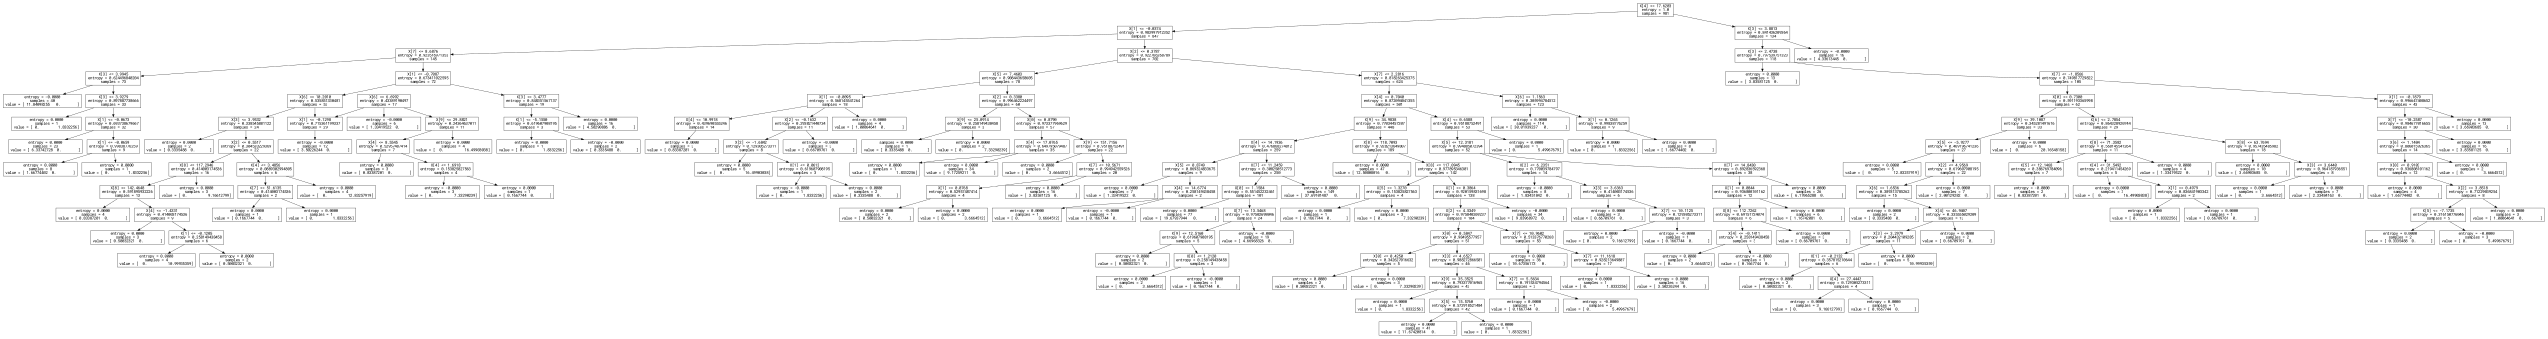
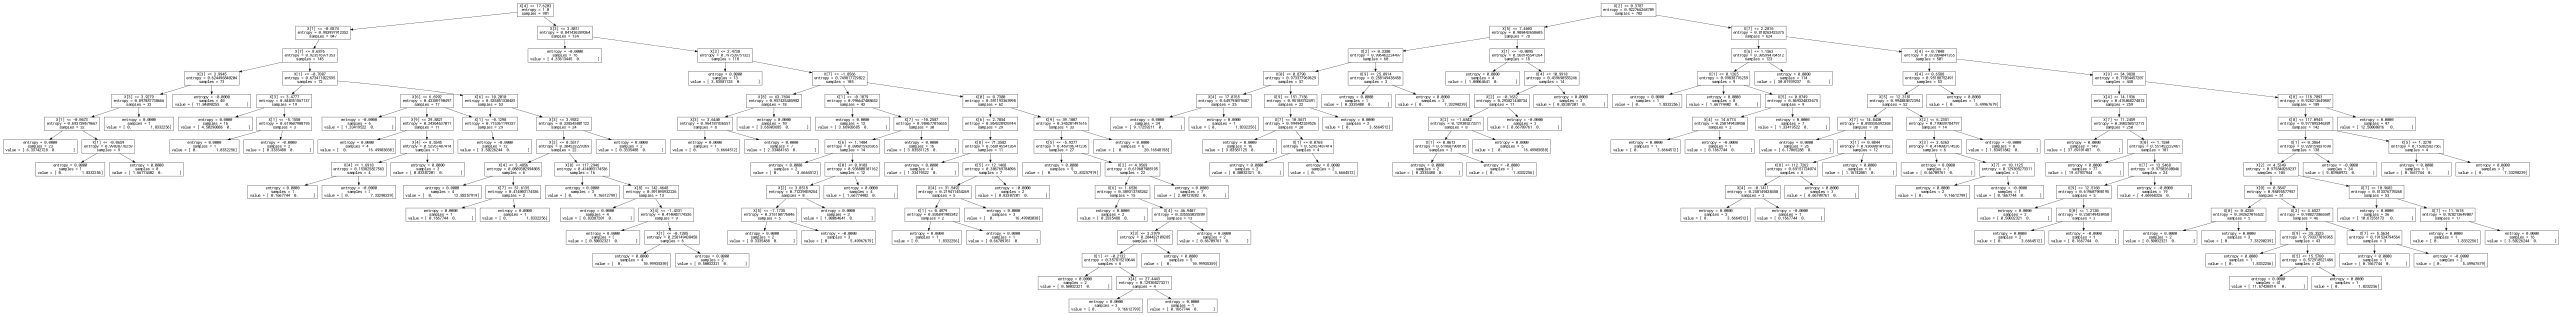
edge "X[1] <= -0.0374 entropy = 0.983997912352 samples = 847" -> "X[2] <= 0.3787 entropy = 0.922766268789 samples = 702": removed
edge "X[1] <= -0.0095 entropy = 0.568145541264 samples = 18" -> "X[2] <= -0.1632 entropy = 0.293821440734 samples = 11": now "X[4] <= 10.9918 entropy = 0.439690555246 samples = 14" -> "X[2] <= -0.1632 entropy = 0.293821440734 samples = 11"
edge "X[6] <= 2.7854 entropy = 0.864328920744 samples = 29" -> "X[8] <= 63.7694 entropy = 0.957435485982 samples = 18": now "X[7] <= -1.8566 entropy = 0.749817729822 samples = 105" -> "X[8] <= 63.7694 entropy = 0.957435485982 samples = 18"
node "samples = 0.0000 samples = 1 value = [ 0.3335488  0.       ]": label "samples = 0.0000 samples = 1 value = [ 0.3335488  0.       ]" -> "entropy = 0.0000 samples = 1 value = [ 0.3335488  0.       ]"
edge "X[8] <= 71.3582 entropy = 0.568145541264 samples = 11" -> "X[4] <= 31.5492 entropy = 0.219411454269 samples = 5": now "X[5] <= 12.1468 entropy = 0.386769784096 samples = 7" -> "X[4] <= 31.5492 entropy = 0.219411454269 samples = 5"
edge "X[4] <= 14.1936 entropy = 0.476868274812 samples = 259" -> "X[5] <= 0.8749 entropy = 0.869324833675 samples = 9": now "X[1] <= 0.1265 entropy = 0.99838776259 samples = 9" -> "X[5] <= 0.8749 entropy = 0.869324833675 samples = 9"
